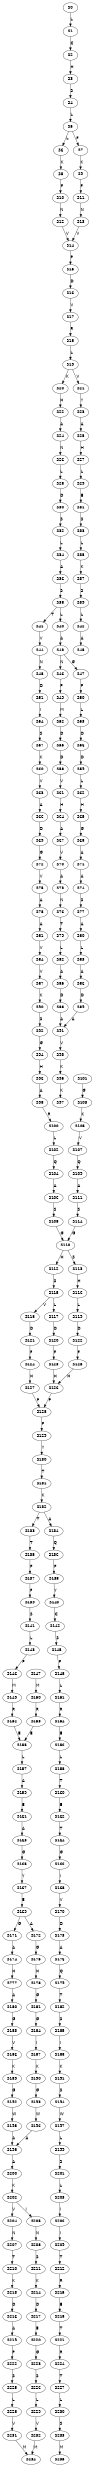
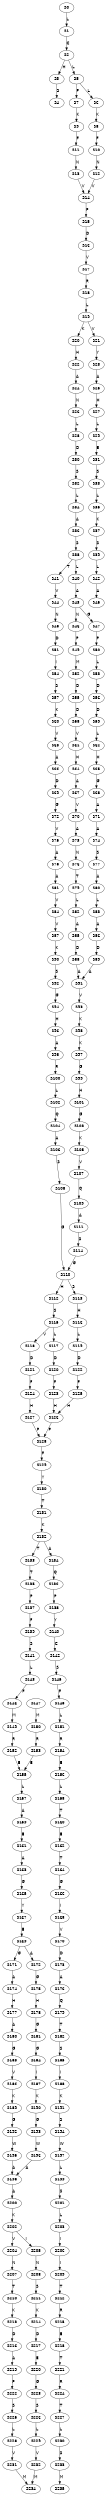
edge "S4" -> "S5": now "S2" -> "S5"
node "S99": added
node "S777": label "S777" -> "S177"
